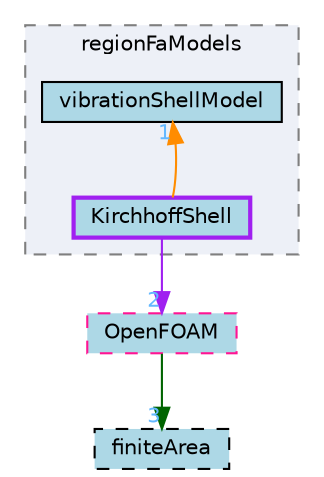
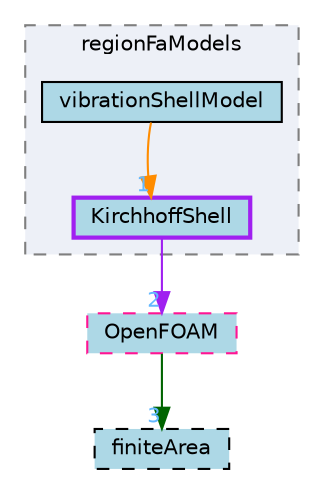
edge "KirchhoffShell" -> "vibrationShellModel": reversed
